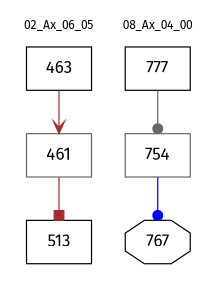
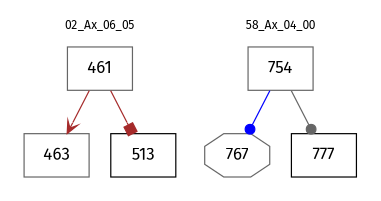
cluster "08_Ax_04_00": label "08_Ax_04_00" -> "58_Ax_04_00"
node "463": color black -> gray40
edge "463" -> "461": reversed
edge "777" -> "754": reversed
node "767": color black -> gray40
